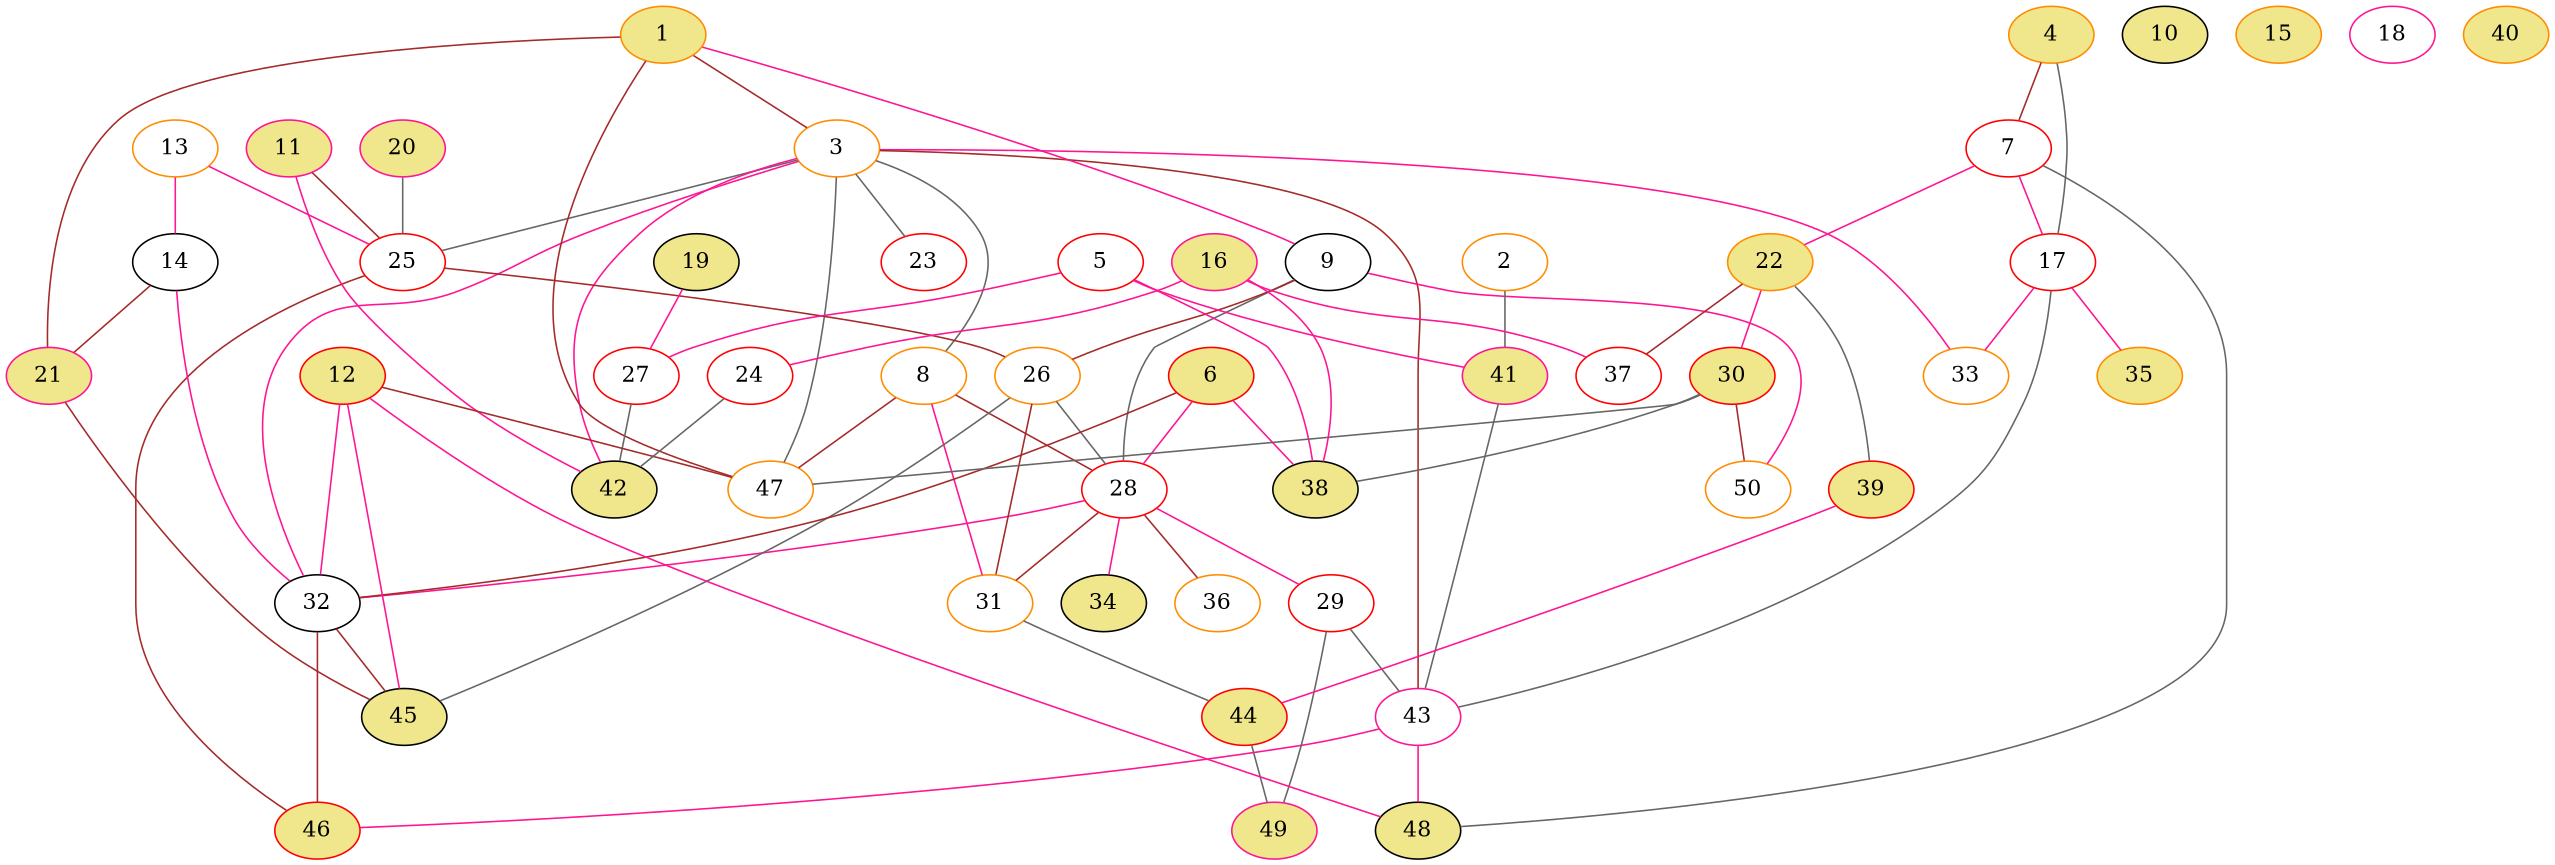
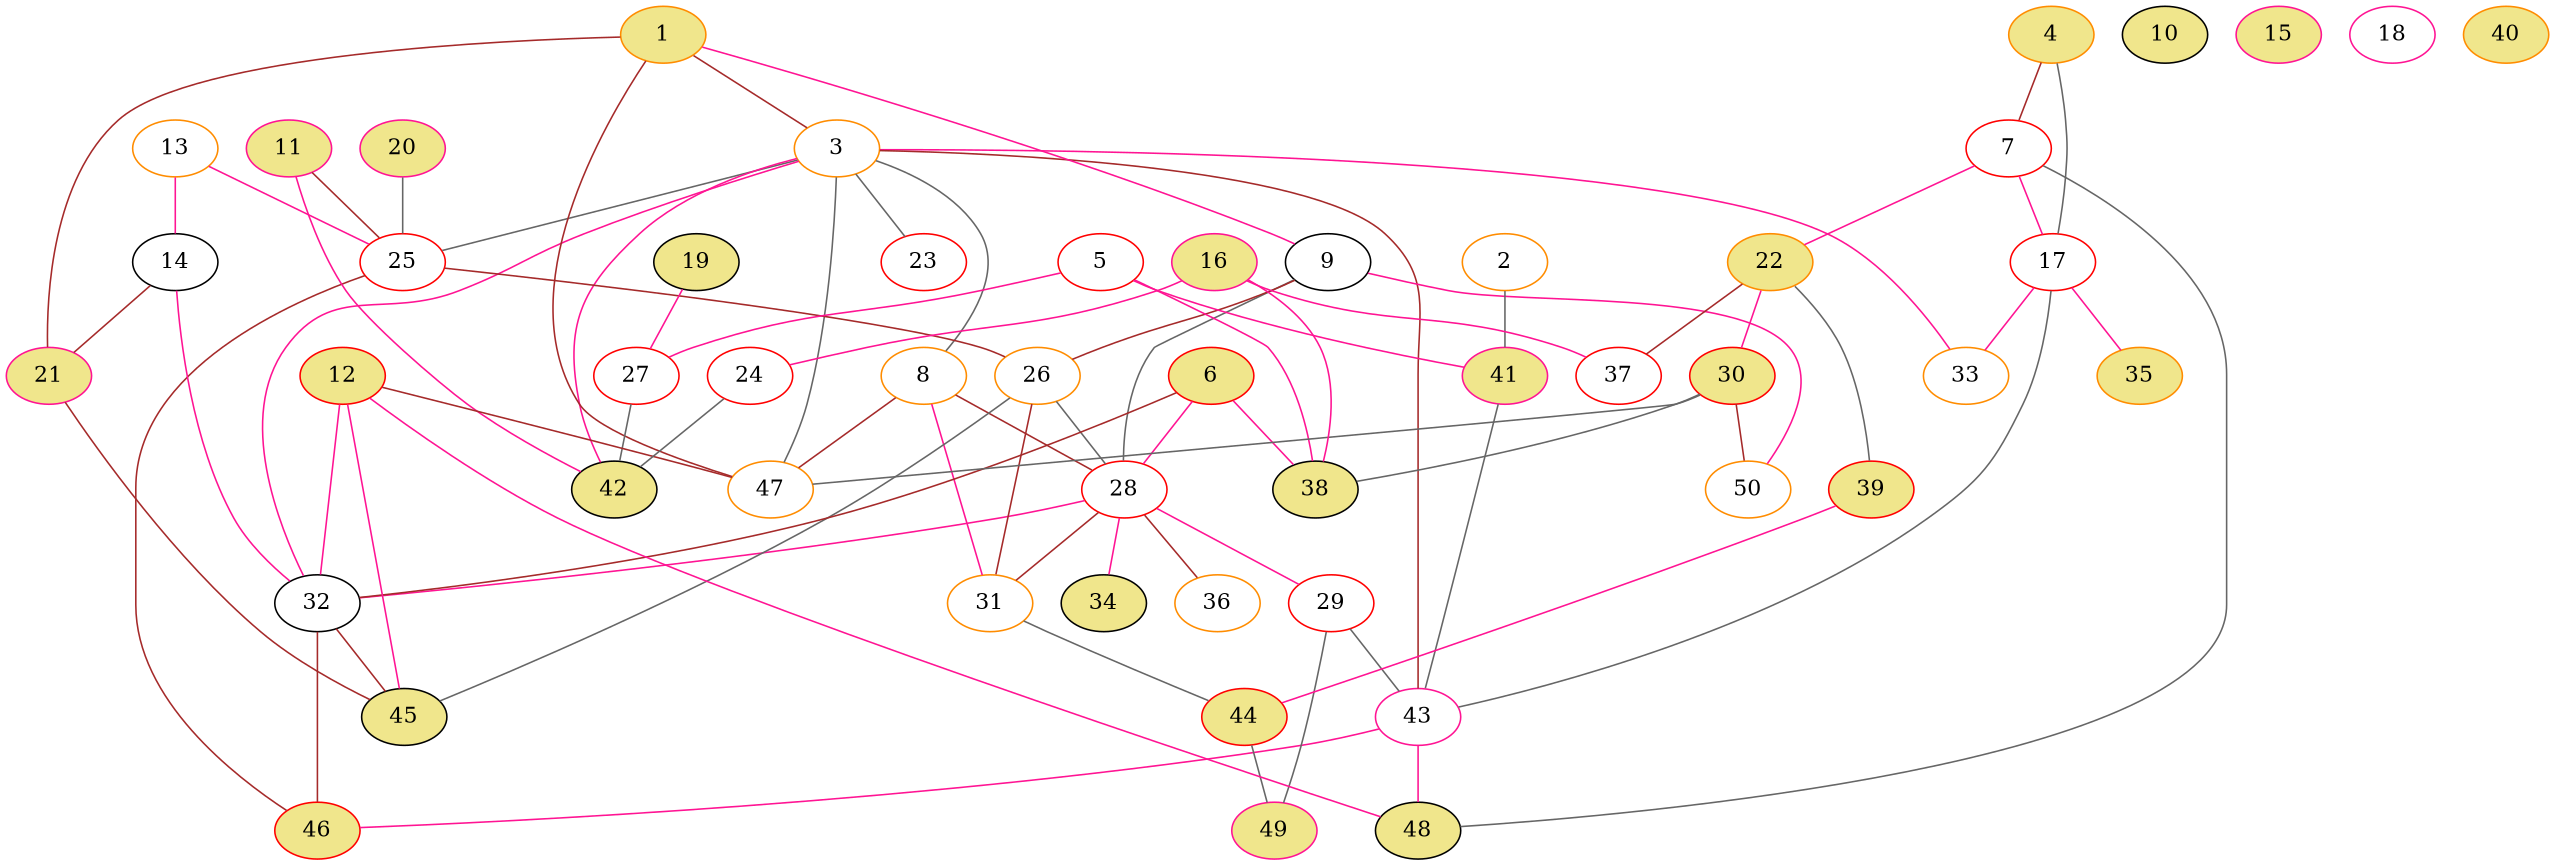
node "15": color darkorange -> deeppink
